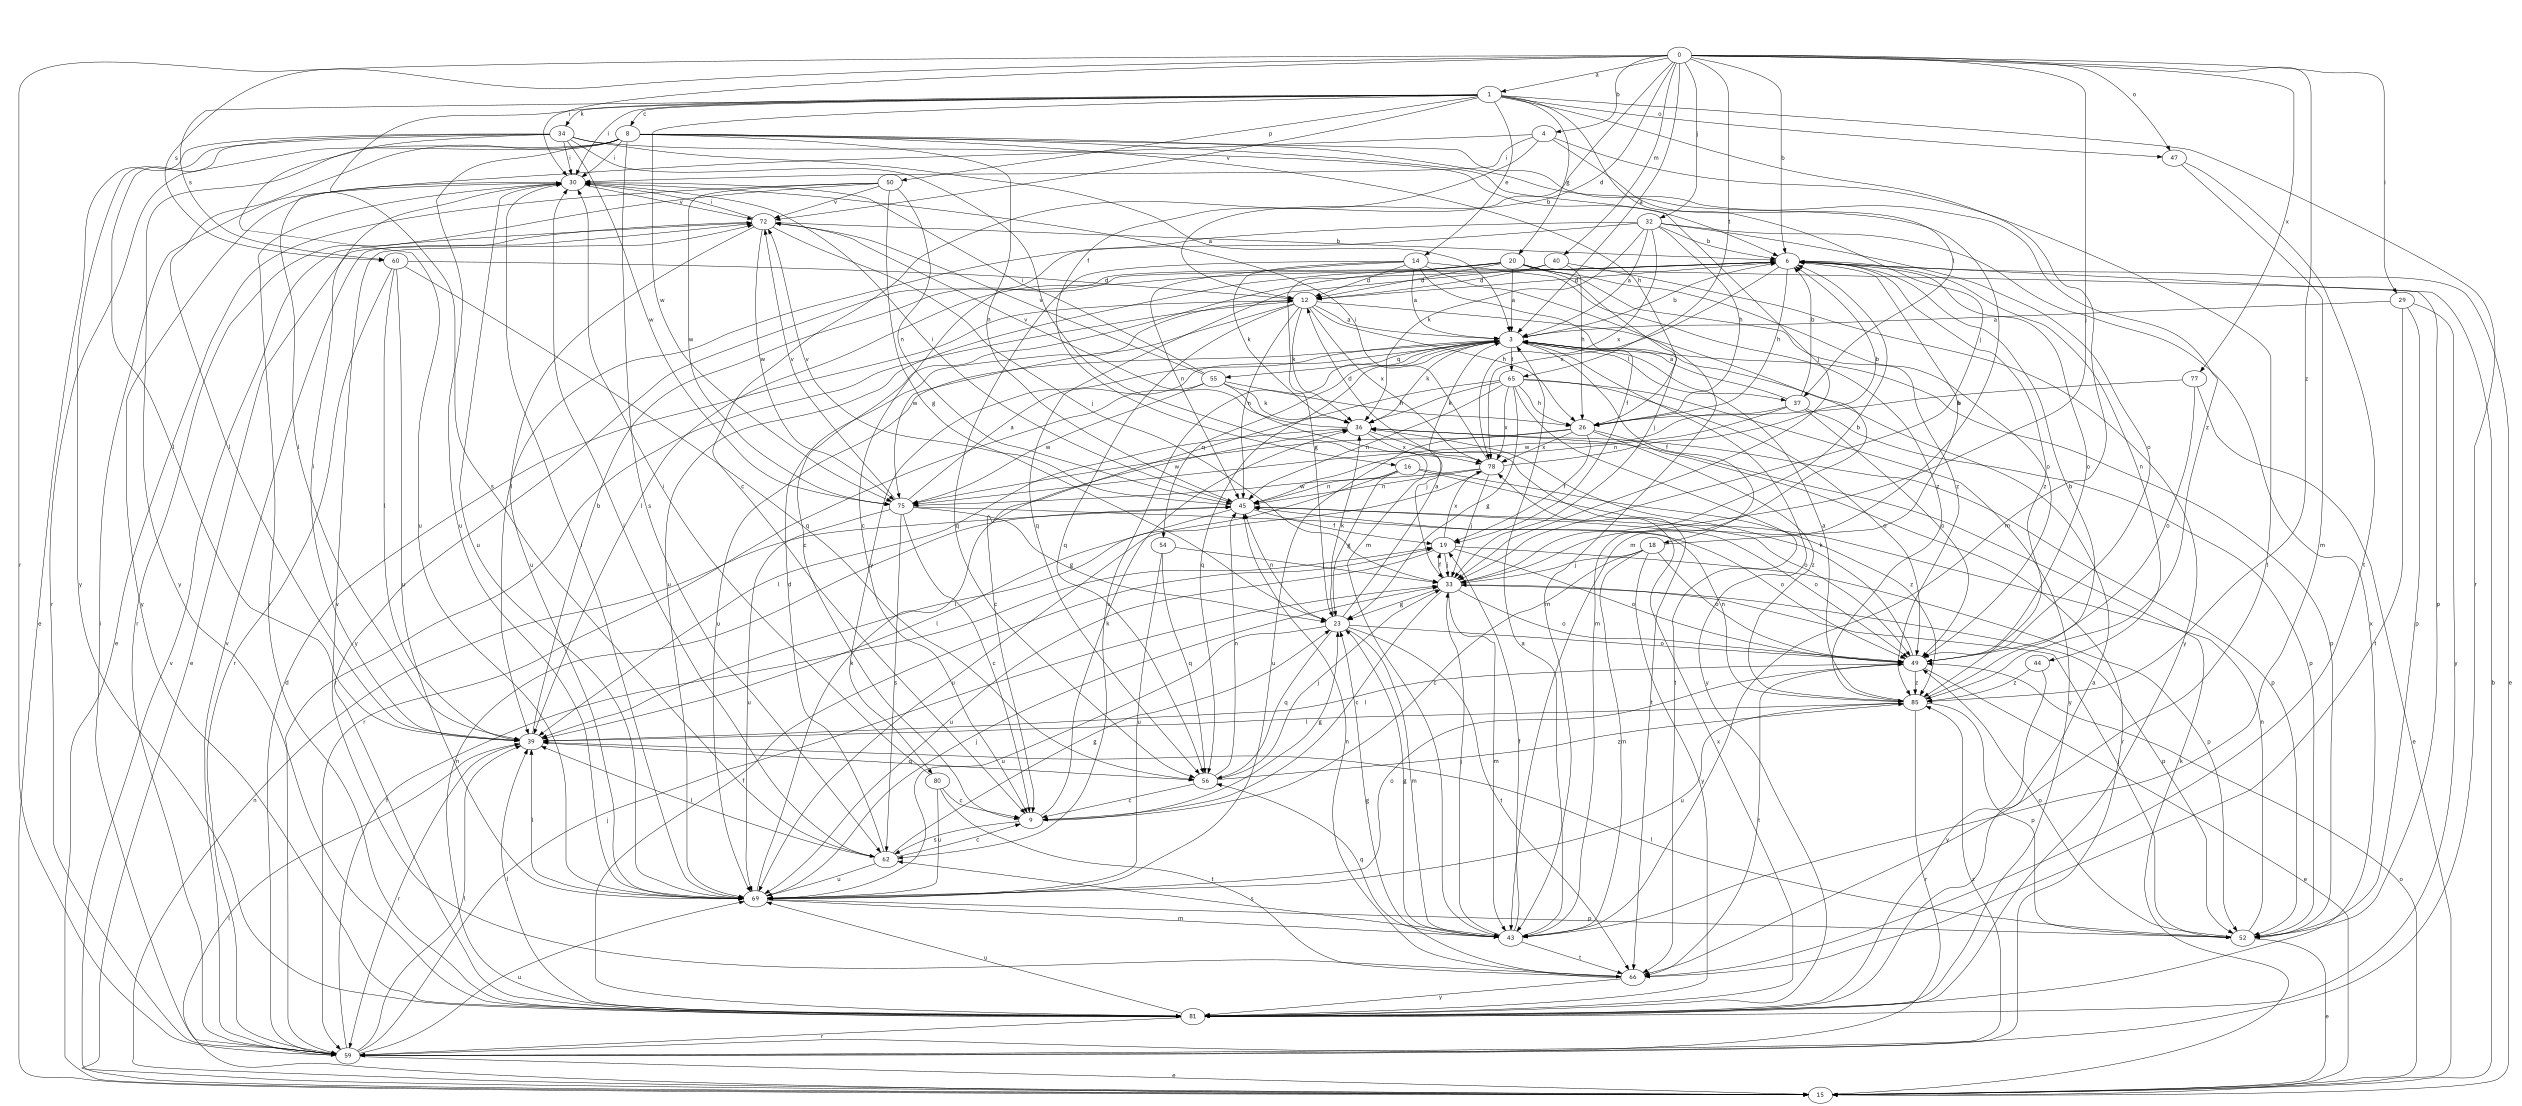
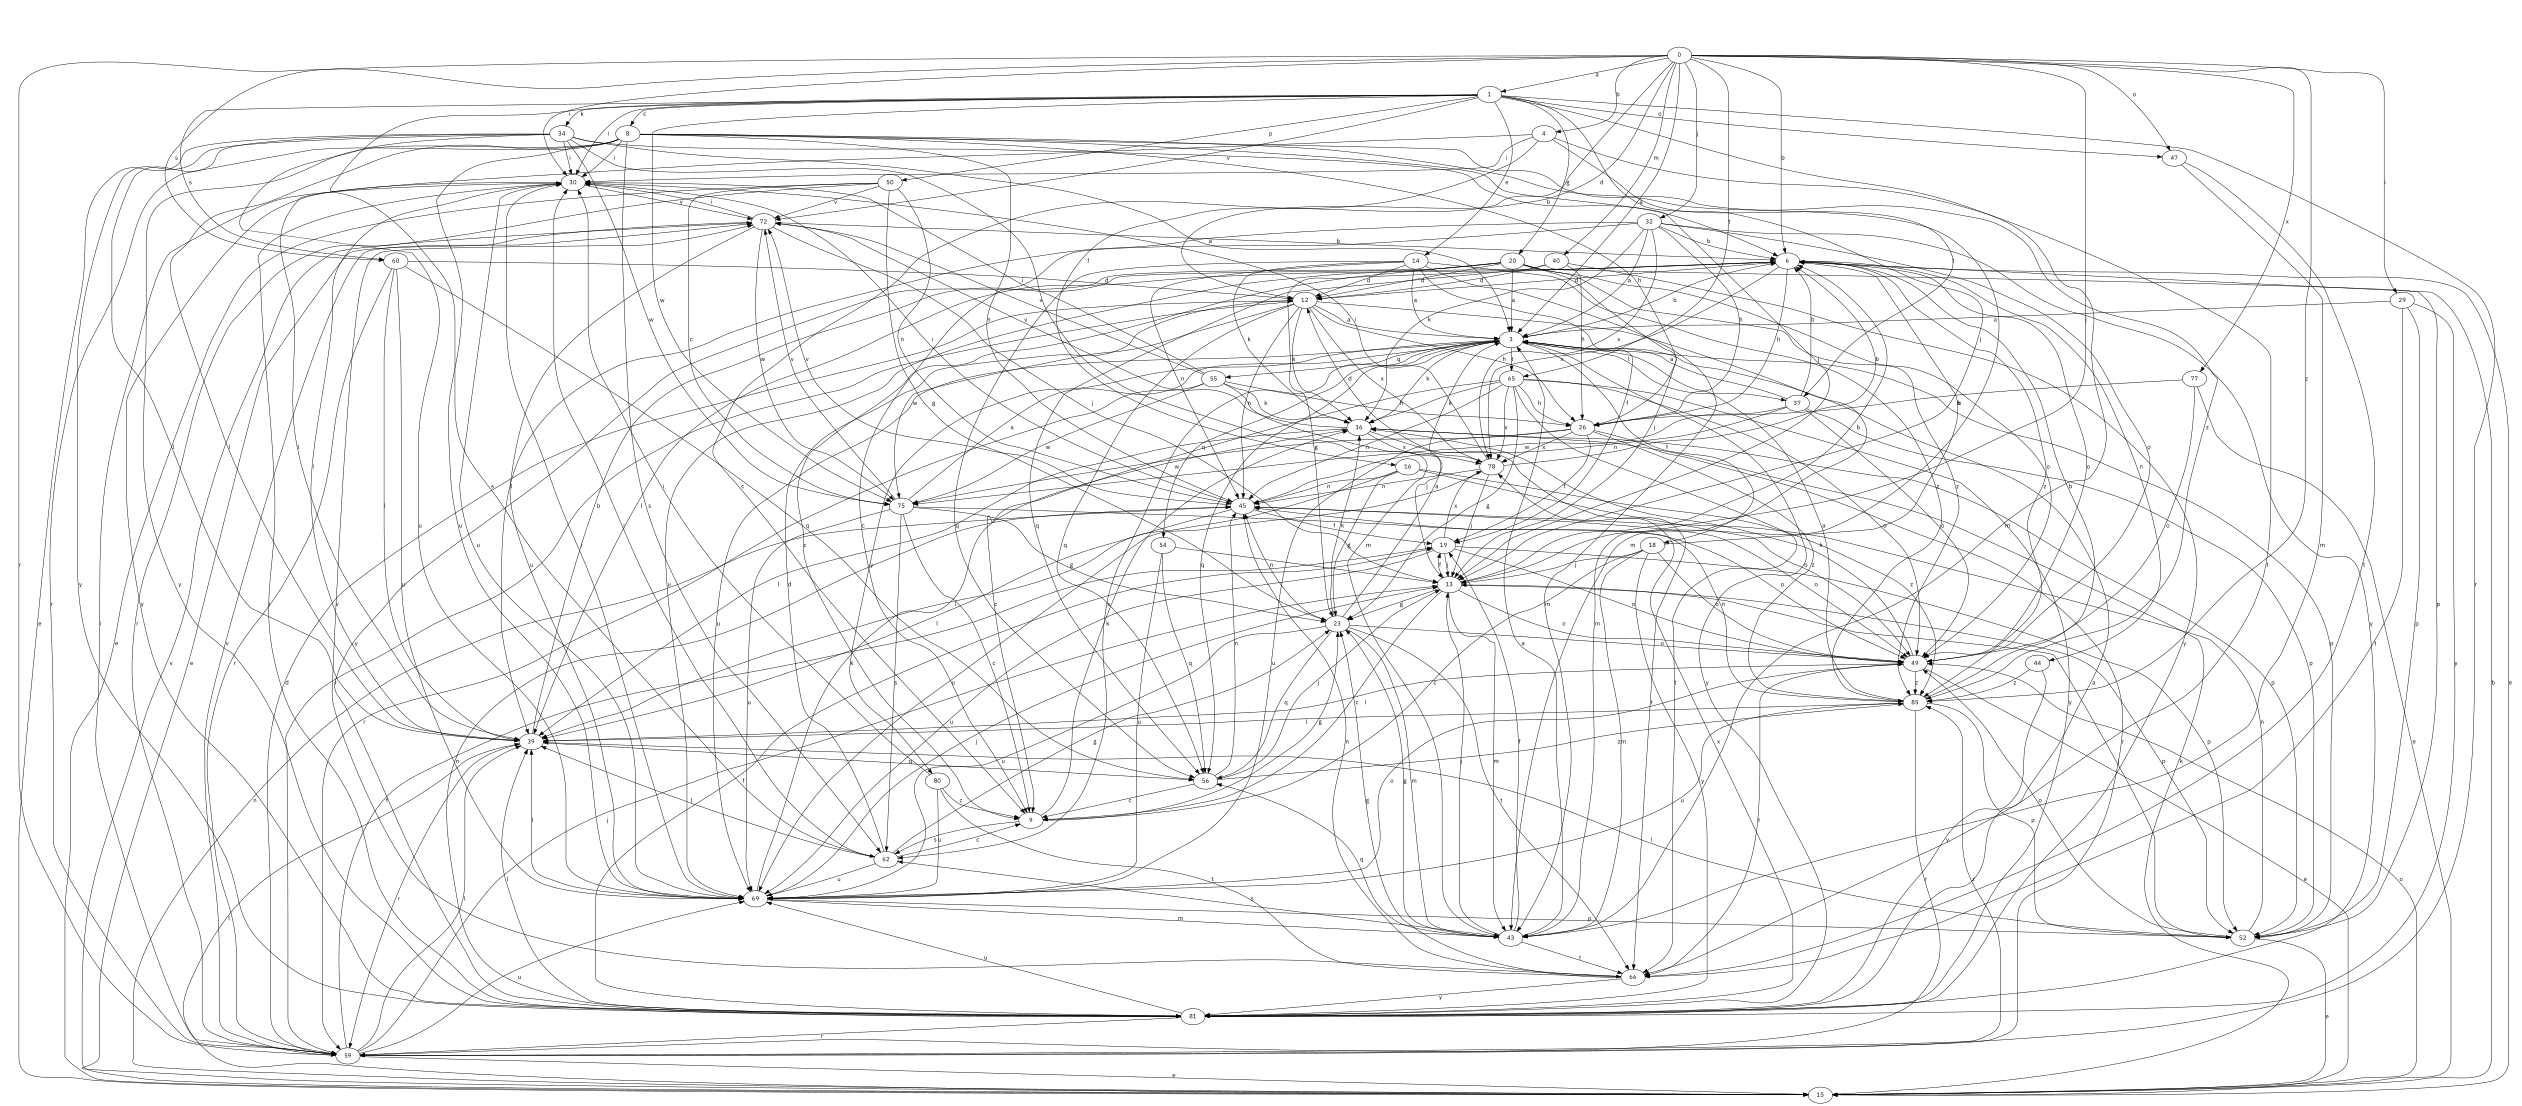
edge "50" -> "75": label "w" -> "c"
edge "78" -> "75": removed, label "w"
node "33": label "33" -> "13"
edge "32" -> "81": label "x" -> "y"
